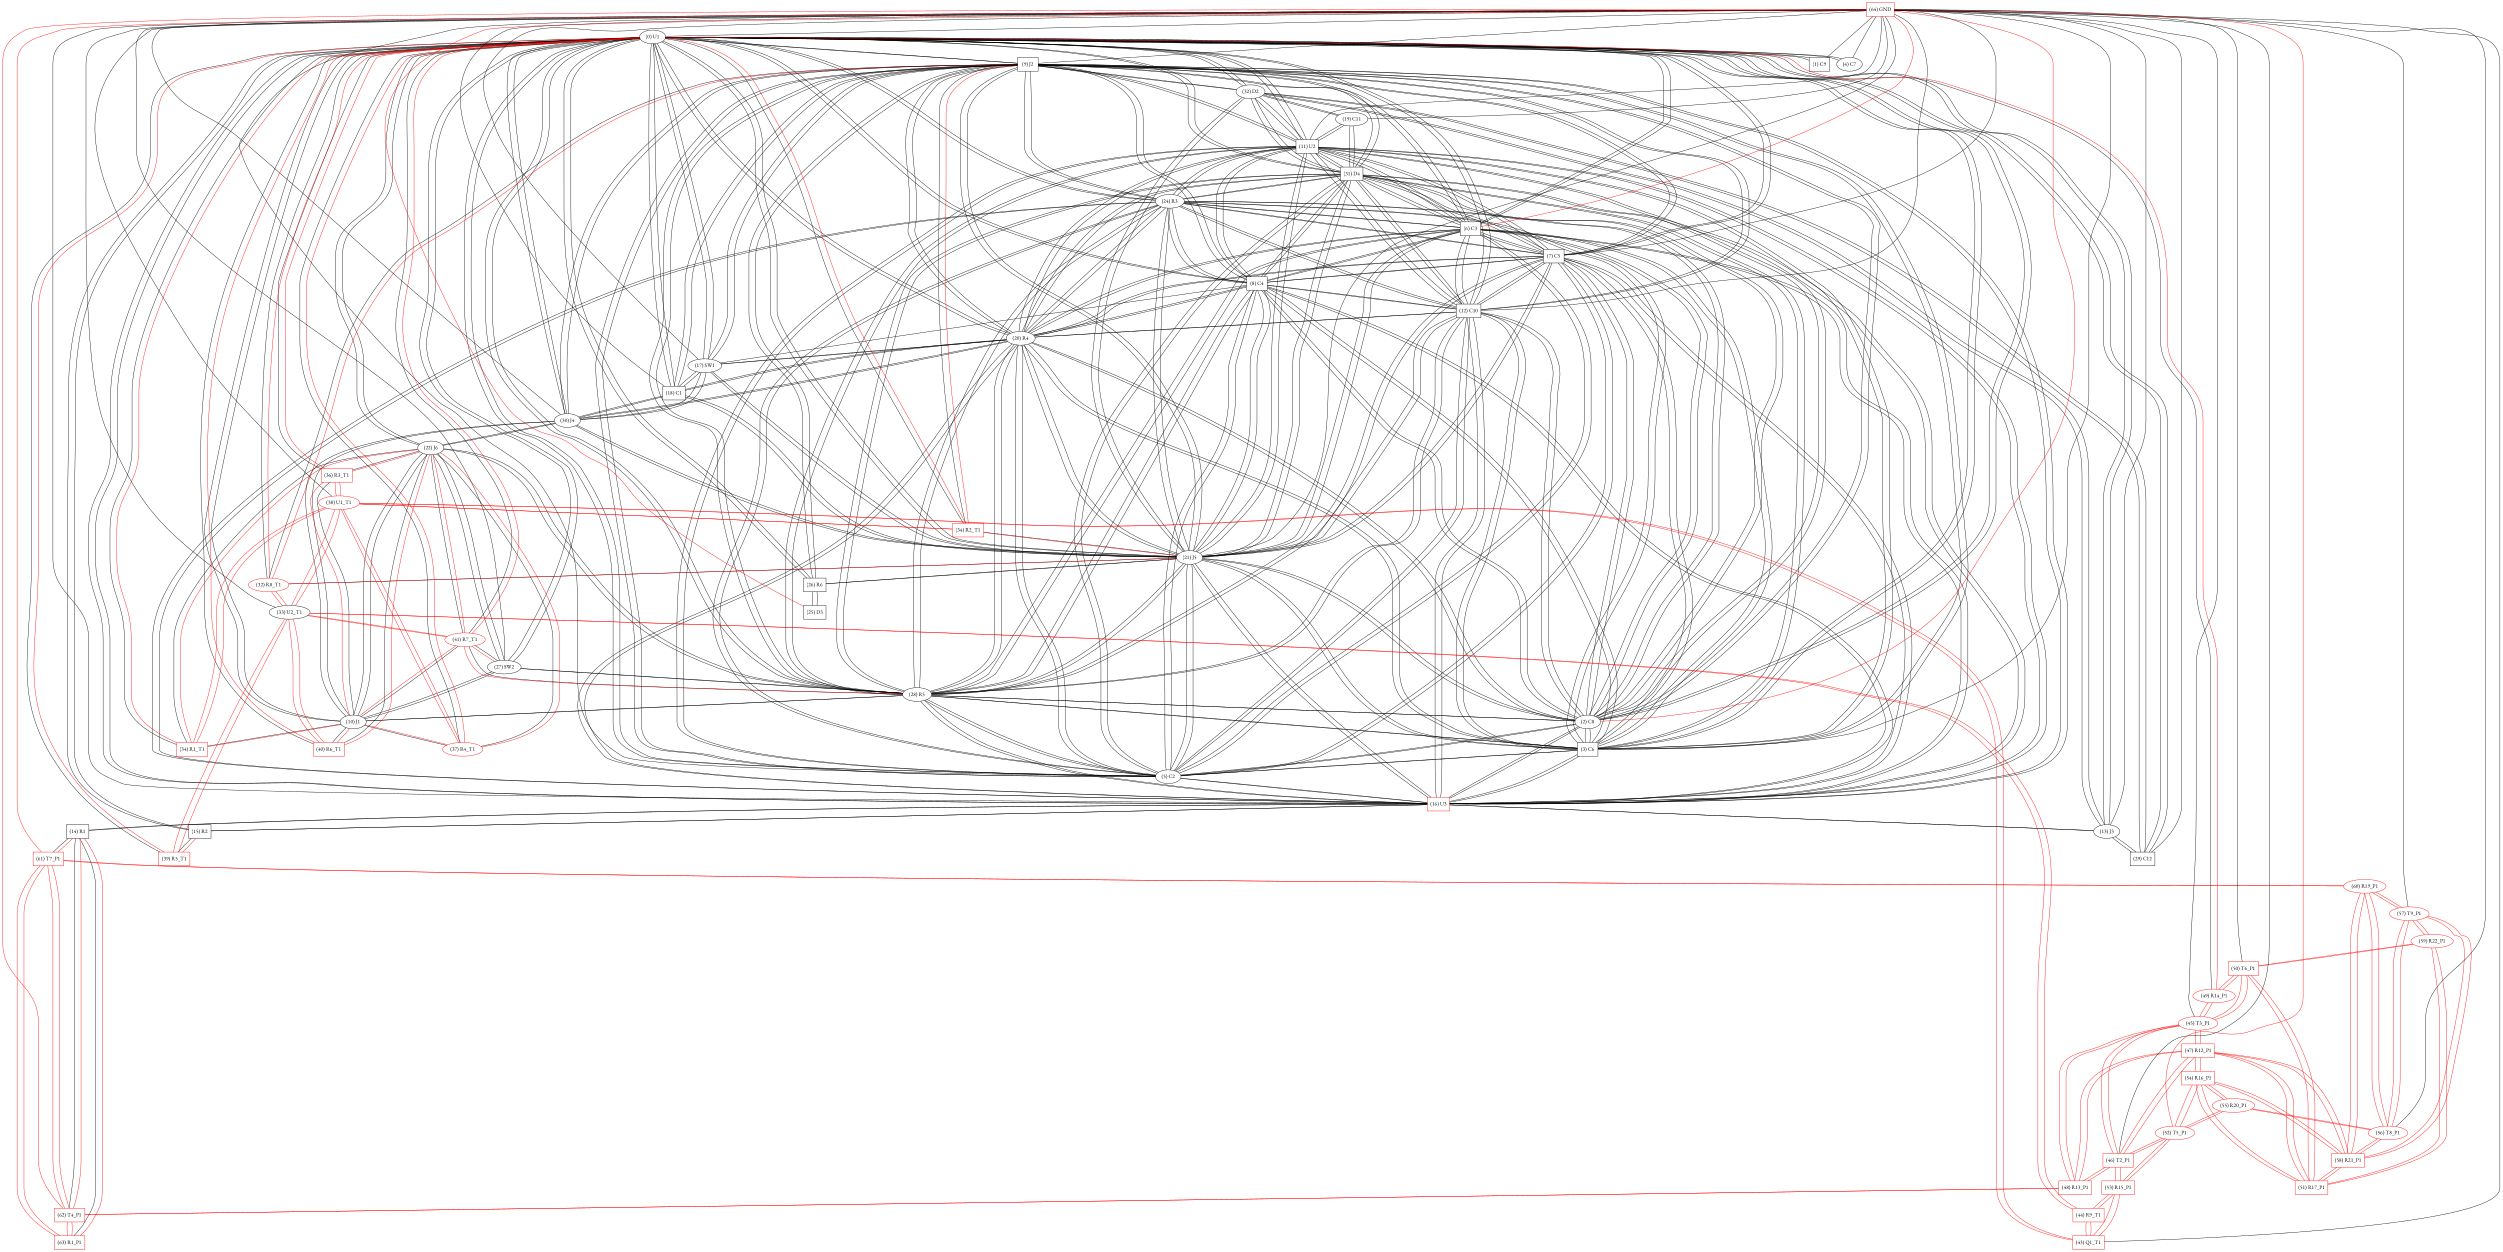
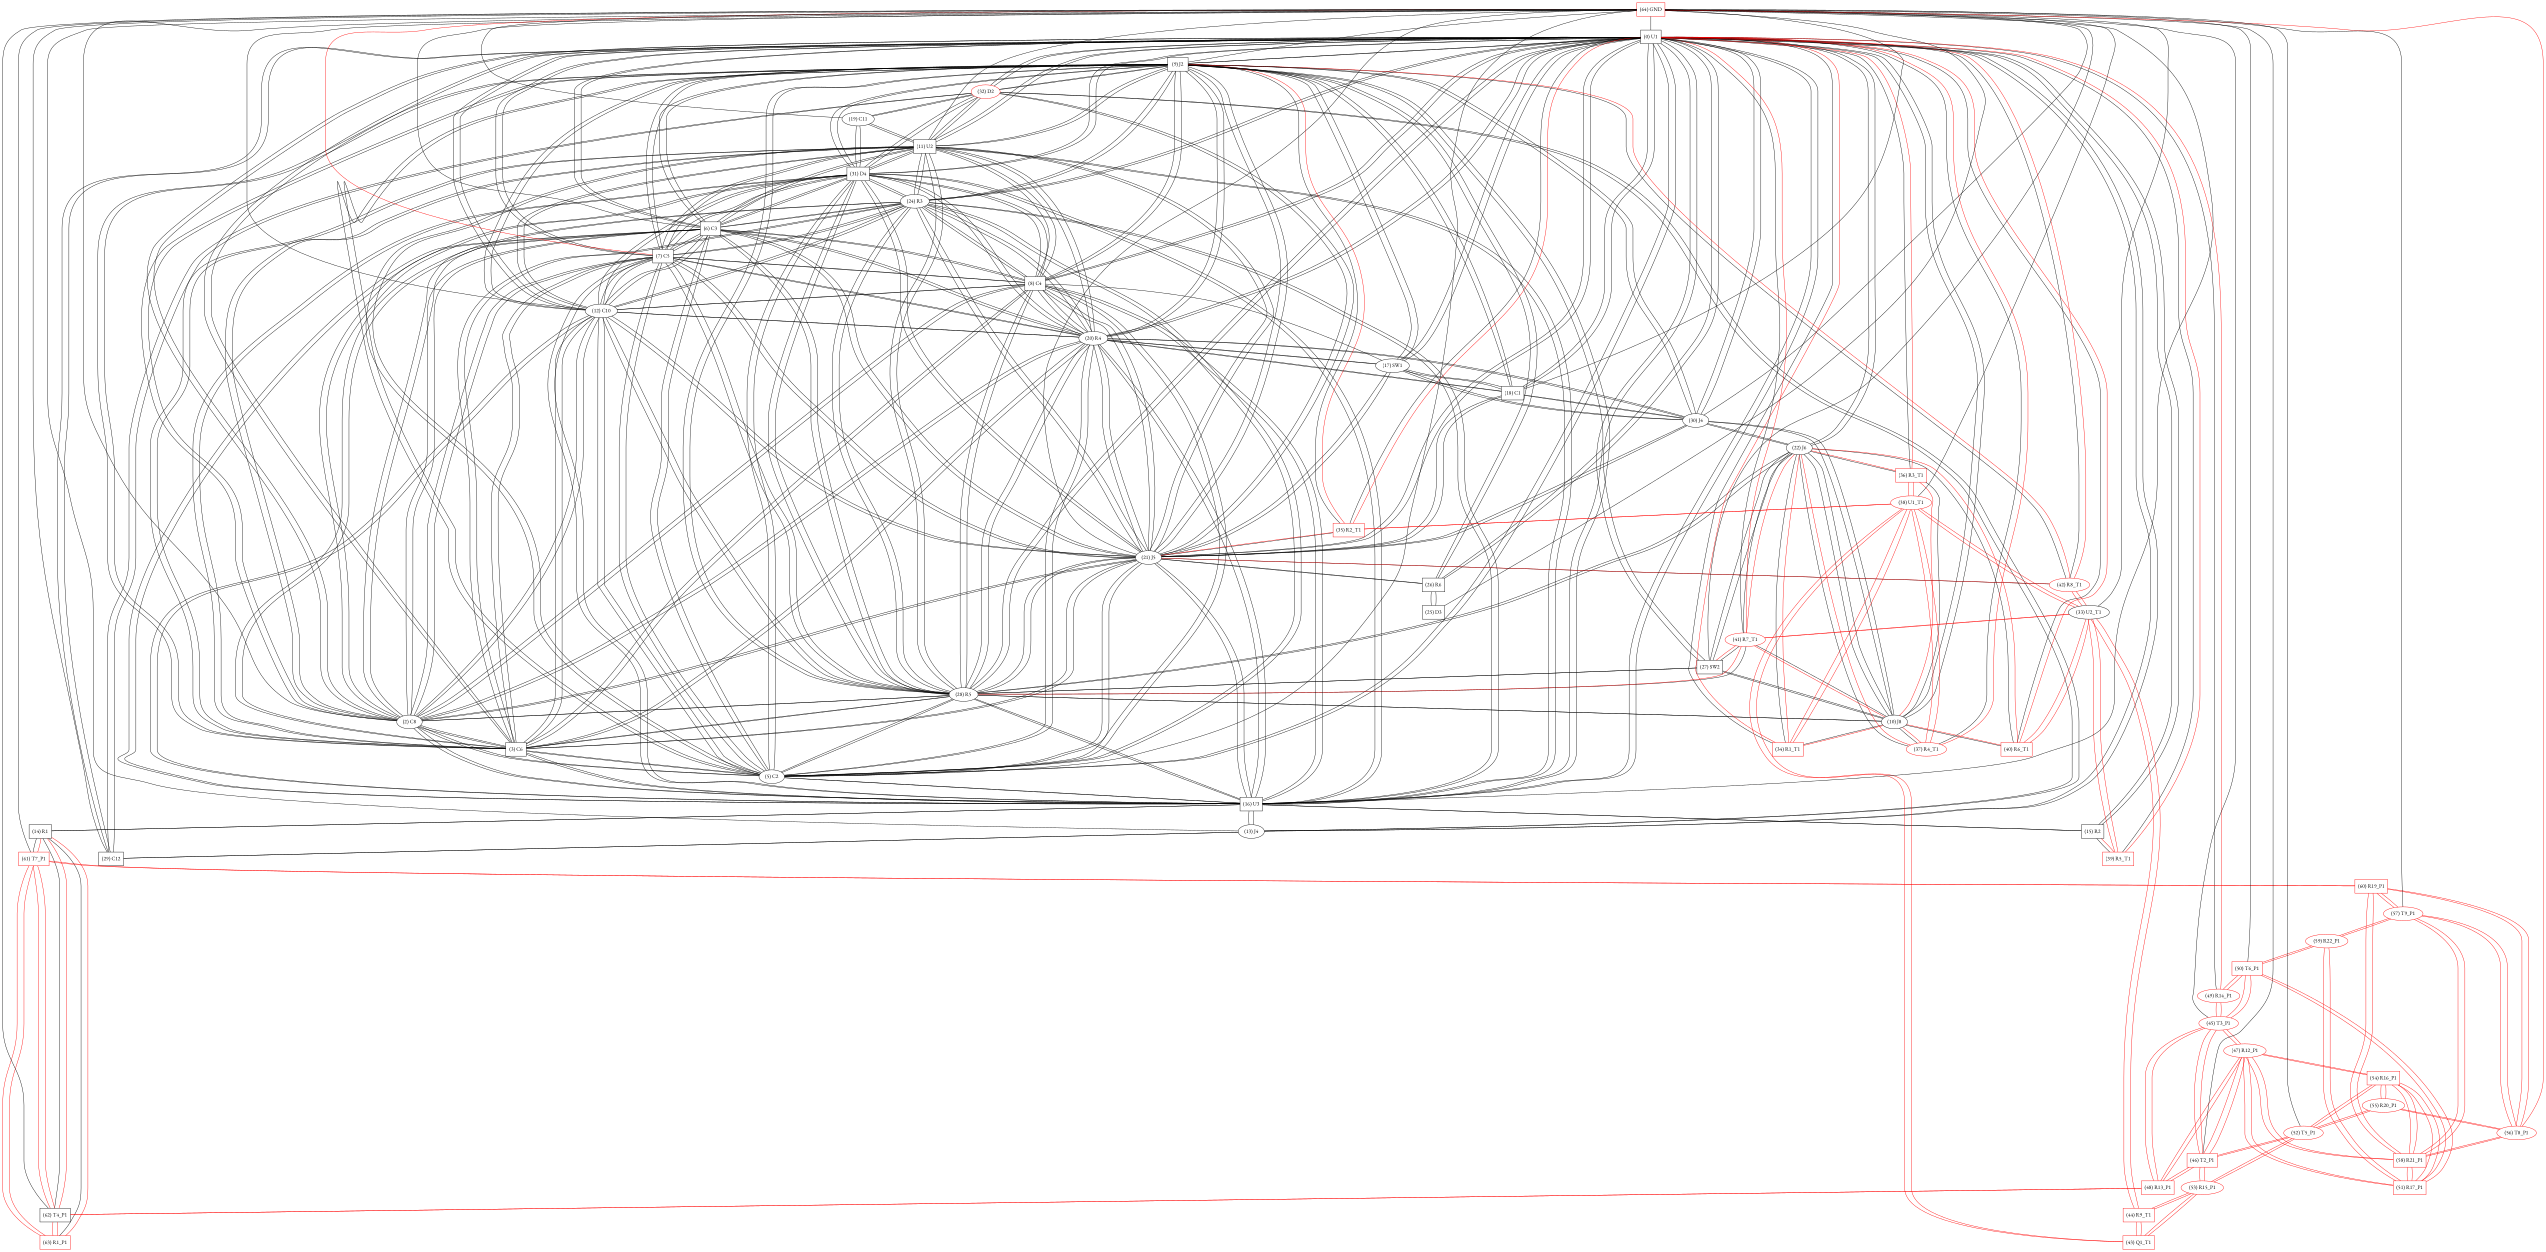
edge "(64) GND" -- "(62) T4_P1": color red -> black
edge "(64) GND" -- "(17) SW1": removed
edge "(64) GND" -- "(61) T7_P1": color red -> black
edge "(64) GND" -- "(25) D3": color red -> black
node "(0) U1": shape ellipse -> box
node "(1) C9": removed
node "(4) C7": removed
node "(32) D2": color black -> red
edge "(64) GND" -- "(6) C3": color red -> black
edge "(64) GND" -- "(7) C5": color black -> red
edge "(64) GND" -- "(56) T8_P1": color black -> red
node "(12) C10": shape box -> ellipse
edge "(64) GND" -- "(2) C8": color red -> black
edge "(64) GND" -- "(52) T5_P1": color red -> black
edge "(64) GND" -- "(3) C6": removed
edge "(64) GND" -- "(43) Q1_T1": removed
node "(34) R2_T1": label "(34) R2_T1" -> "(35) R2_T1"
node "(32) R8_T1": label "(32) R8_T1" -> "(42) R8_T1"
node "(27) SW2": shape ellipse -> box
node "(10) J1": label "(10) J1" -> "(10) J8"
node "(16) U3": color red -> black
node "(13) J3": label "(13) J3" -> "(13) J4"
node "(60) R19_P1": shape ellipse -> box
node "(47) R12_P1": shape box -> ellipse
node "(53) R15_P1": shape box -> ellipse
node "(62) T4_P1": color red -> black
